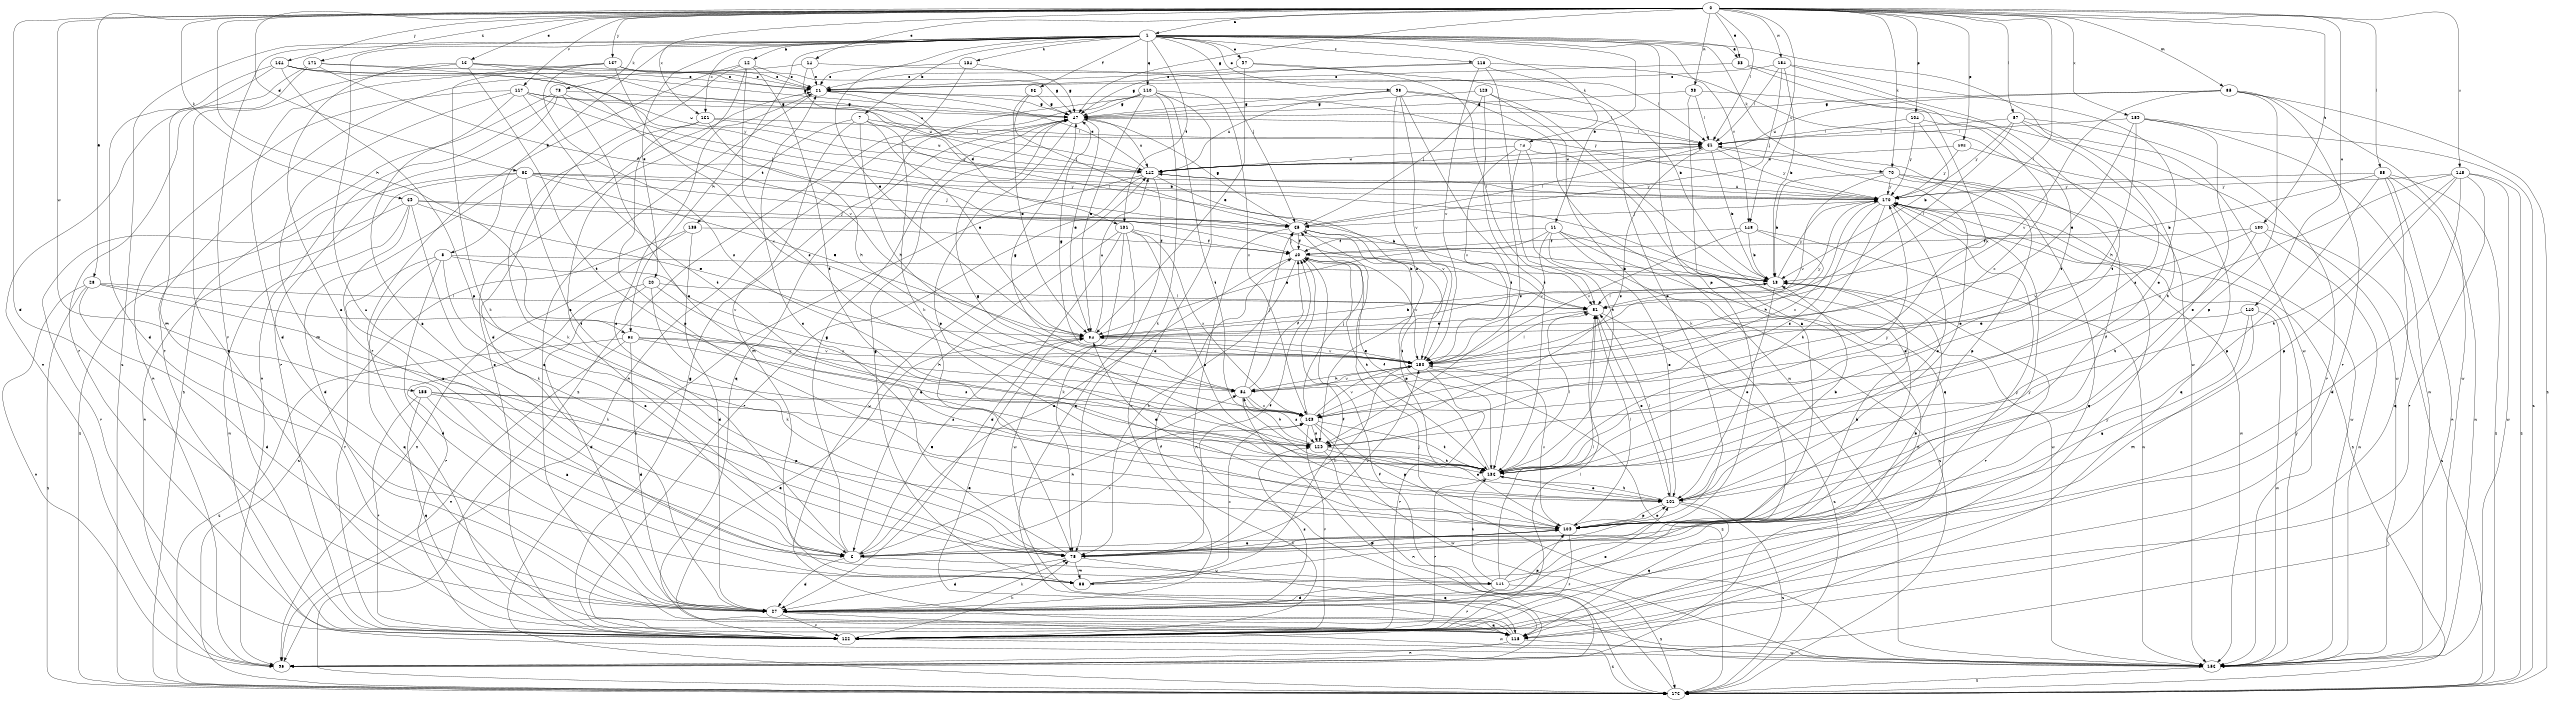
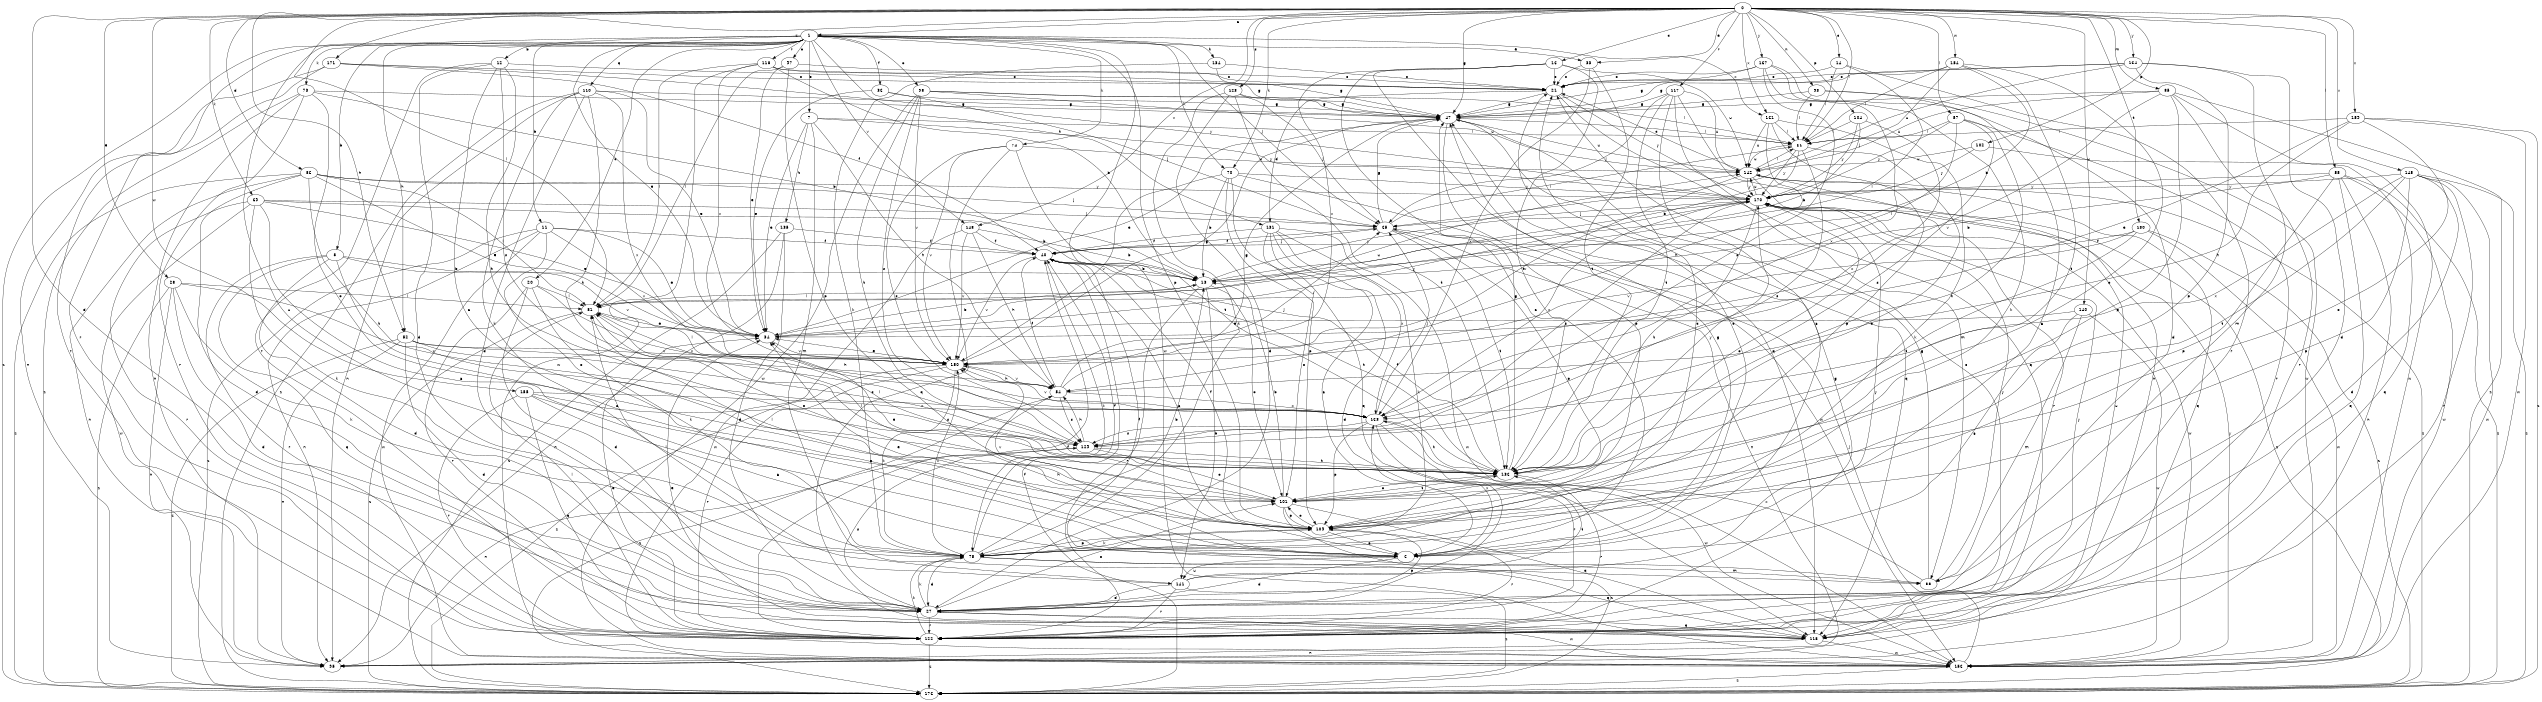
edge "0" -> "123": added, label "s"
edge "109" -> "61": now "109" -> "40"
edge "141" -> "13": reversed
